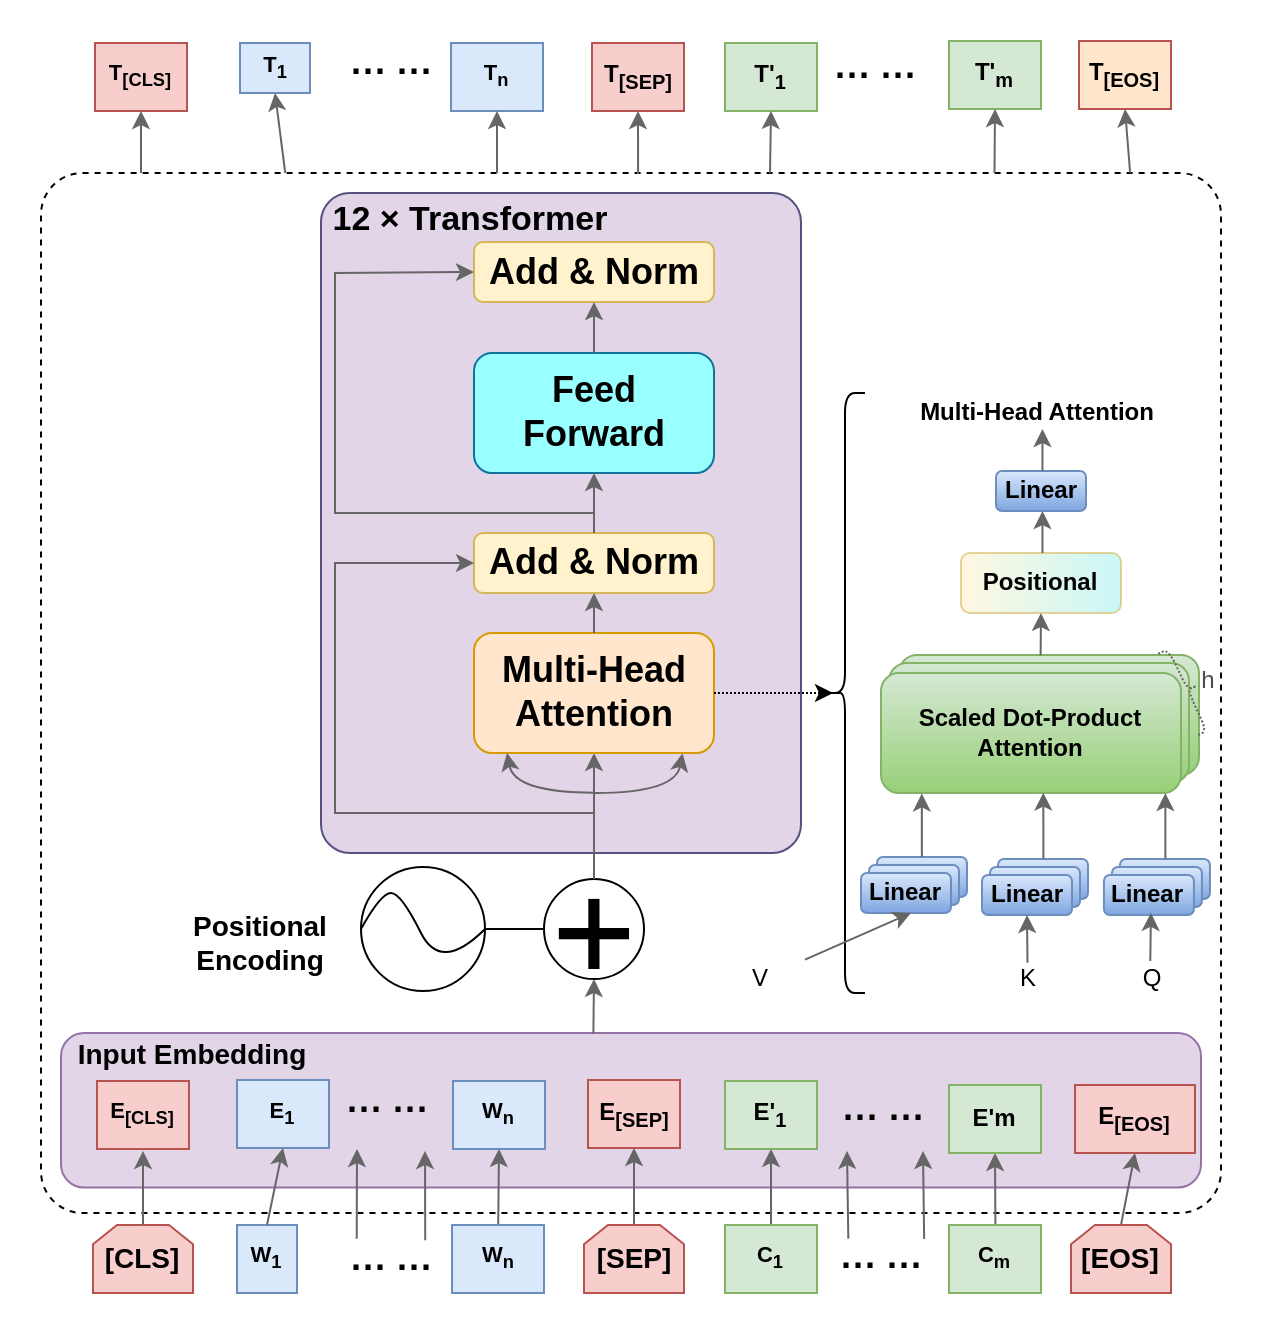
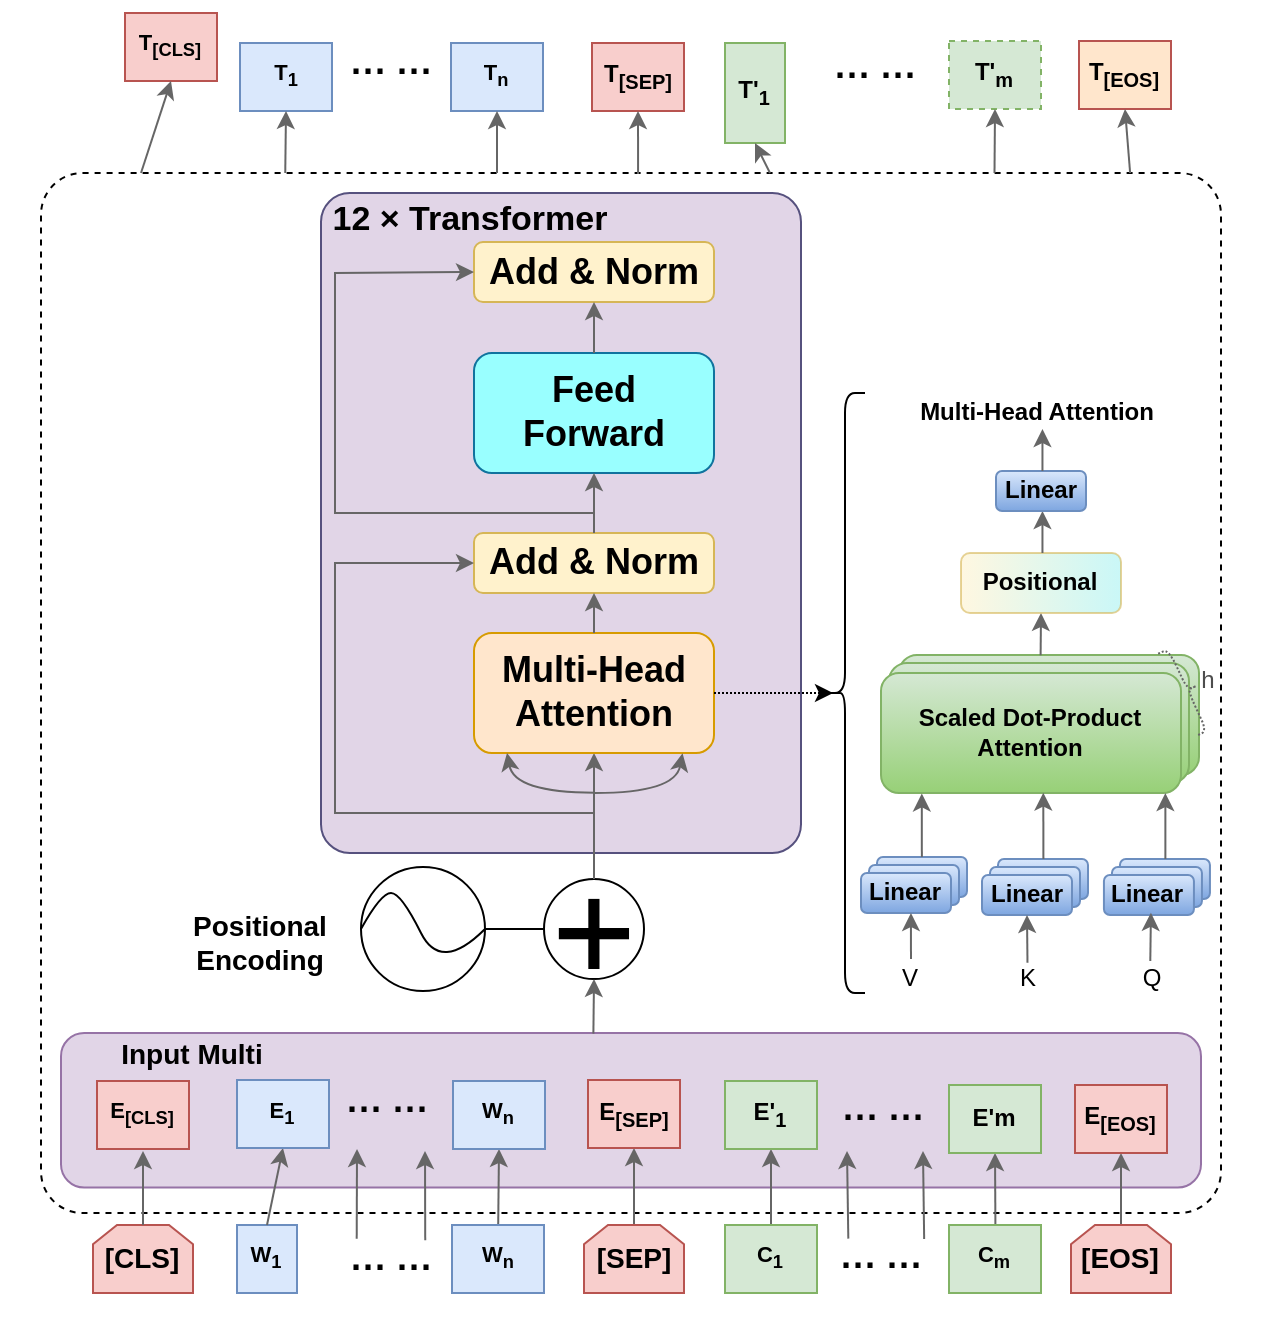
node "T1": size 70x50 -> 92x68
node "T'm": style solid -> dashed
node "T[CLS]": moved (141, 77) -> (171, 47)
node "T'1": size 92x68 -> 60x100
node "V": moved (761, 979) -> (911, 979)
node "Input Embedding": label "Input Embedding" -> "Input Multi"
node "E[EOS]": size 120x68 -> 92x68
